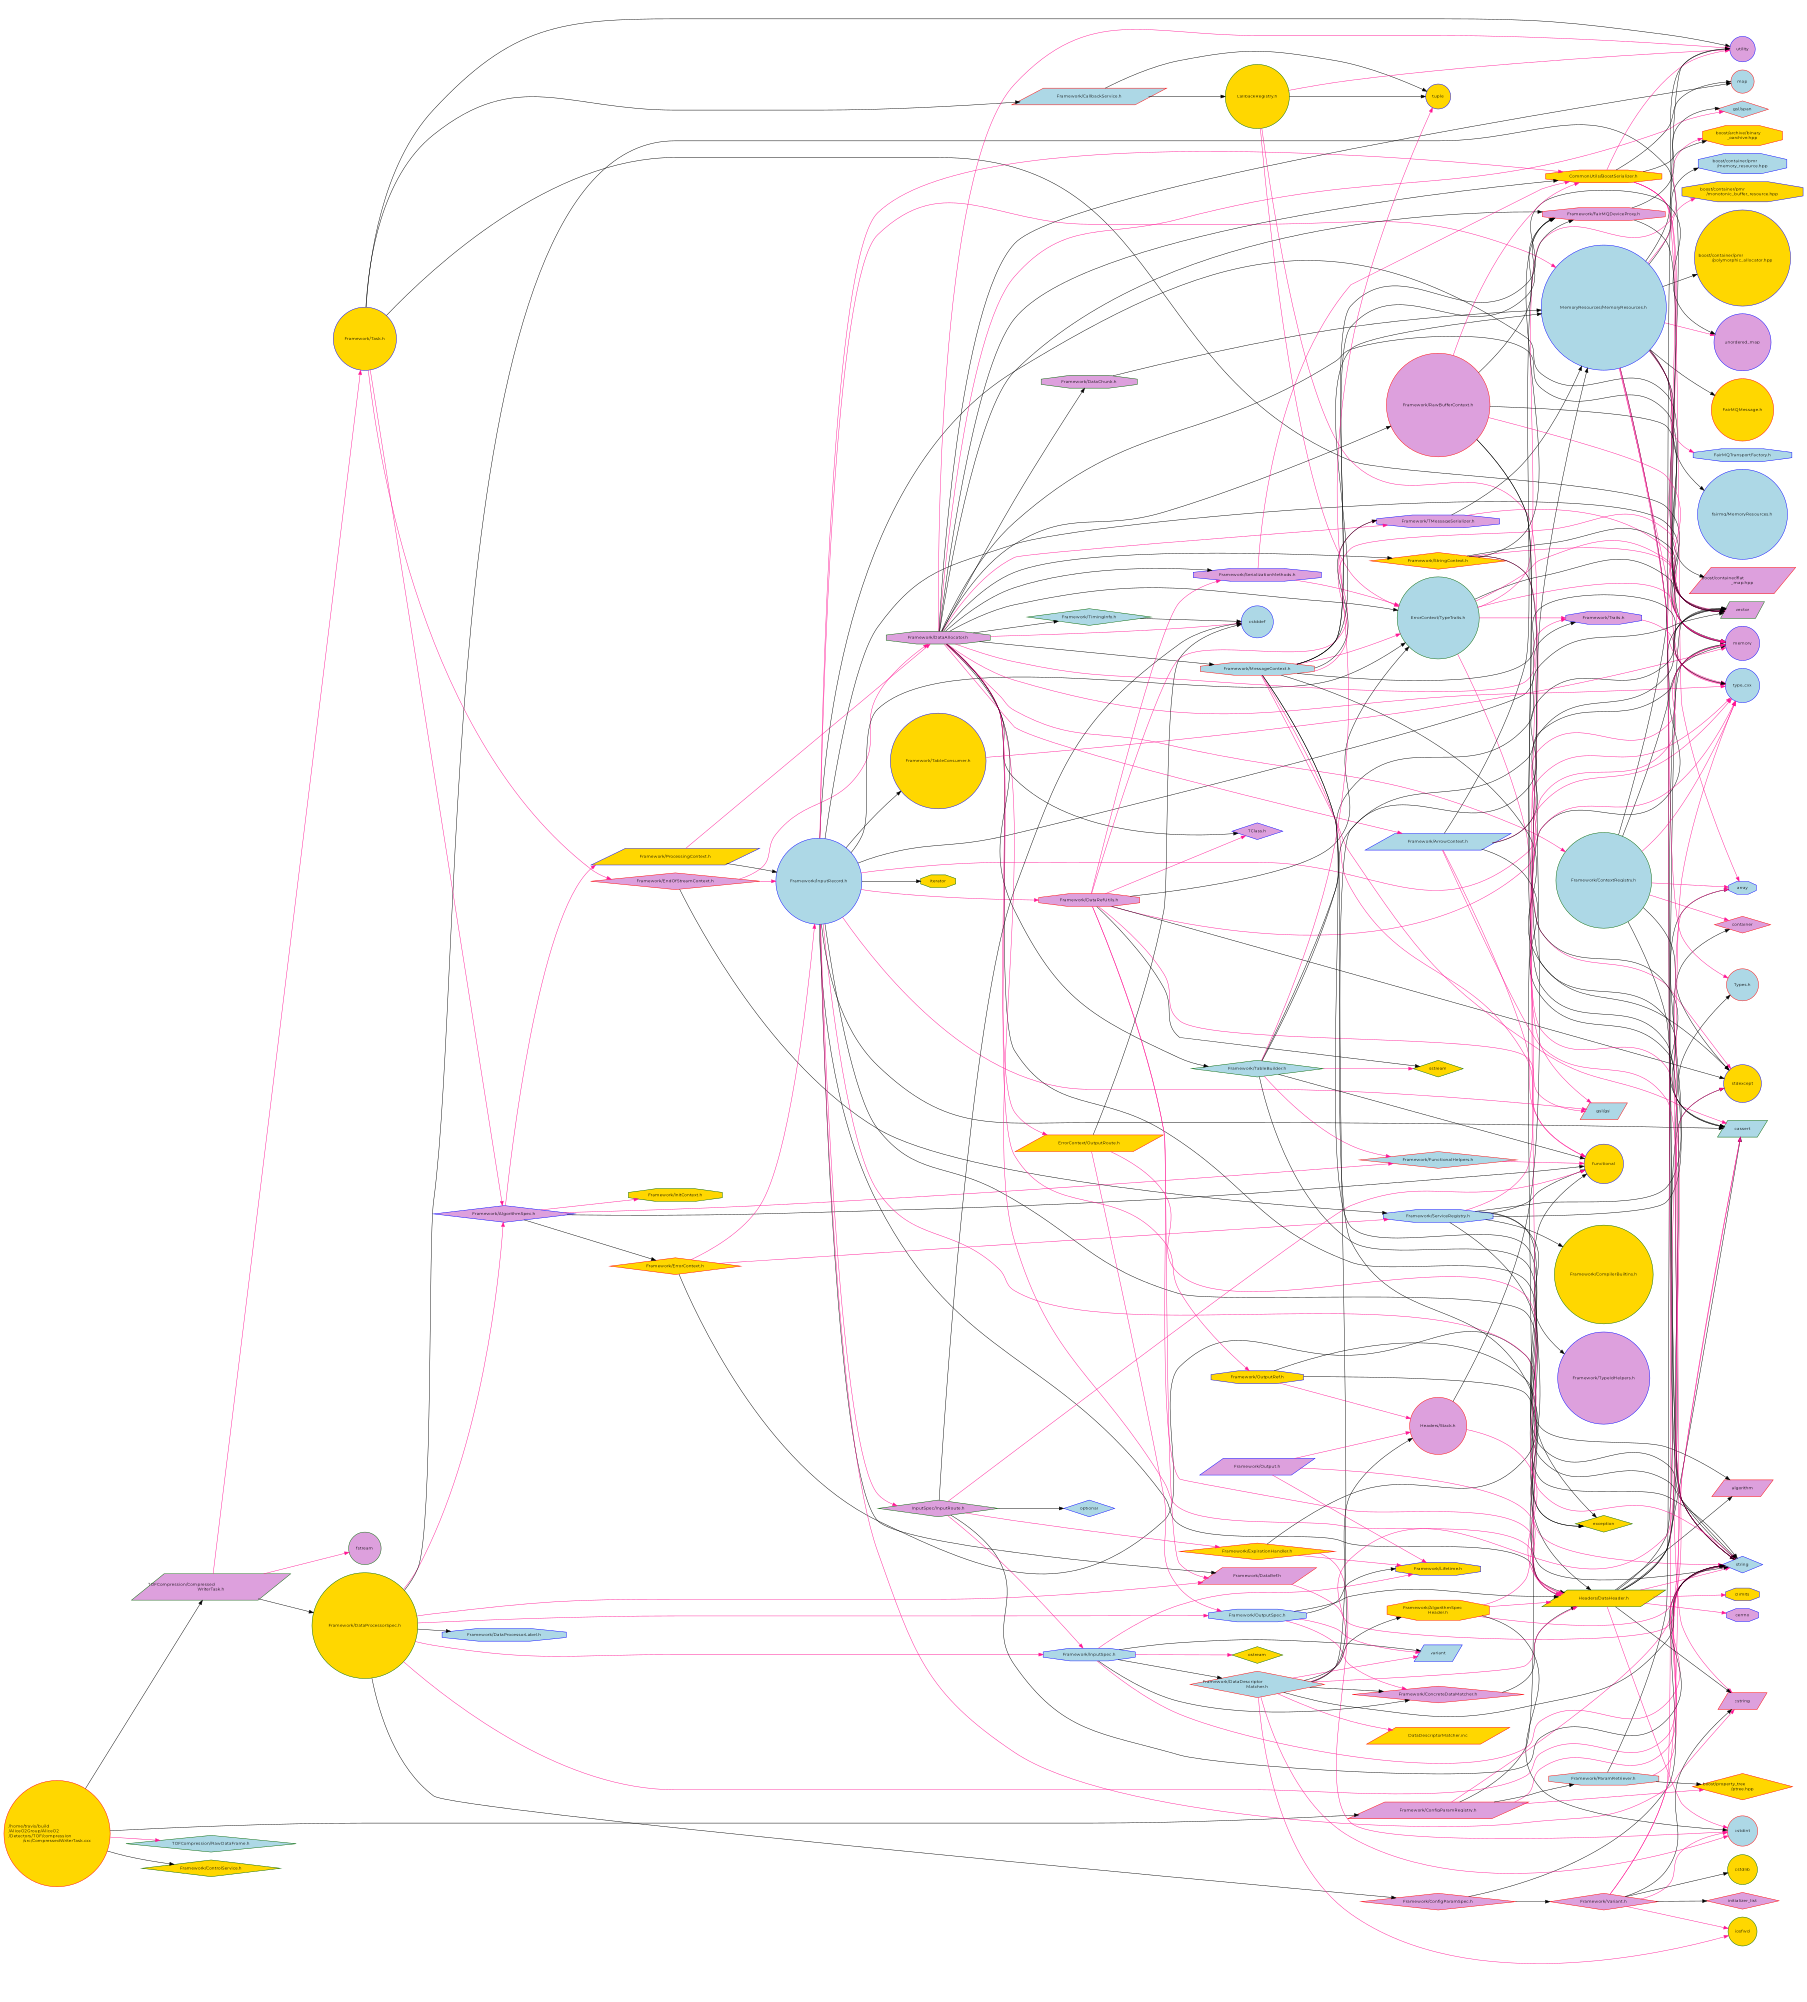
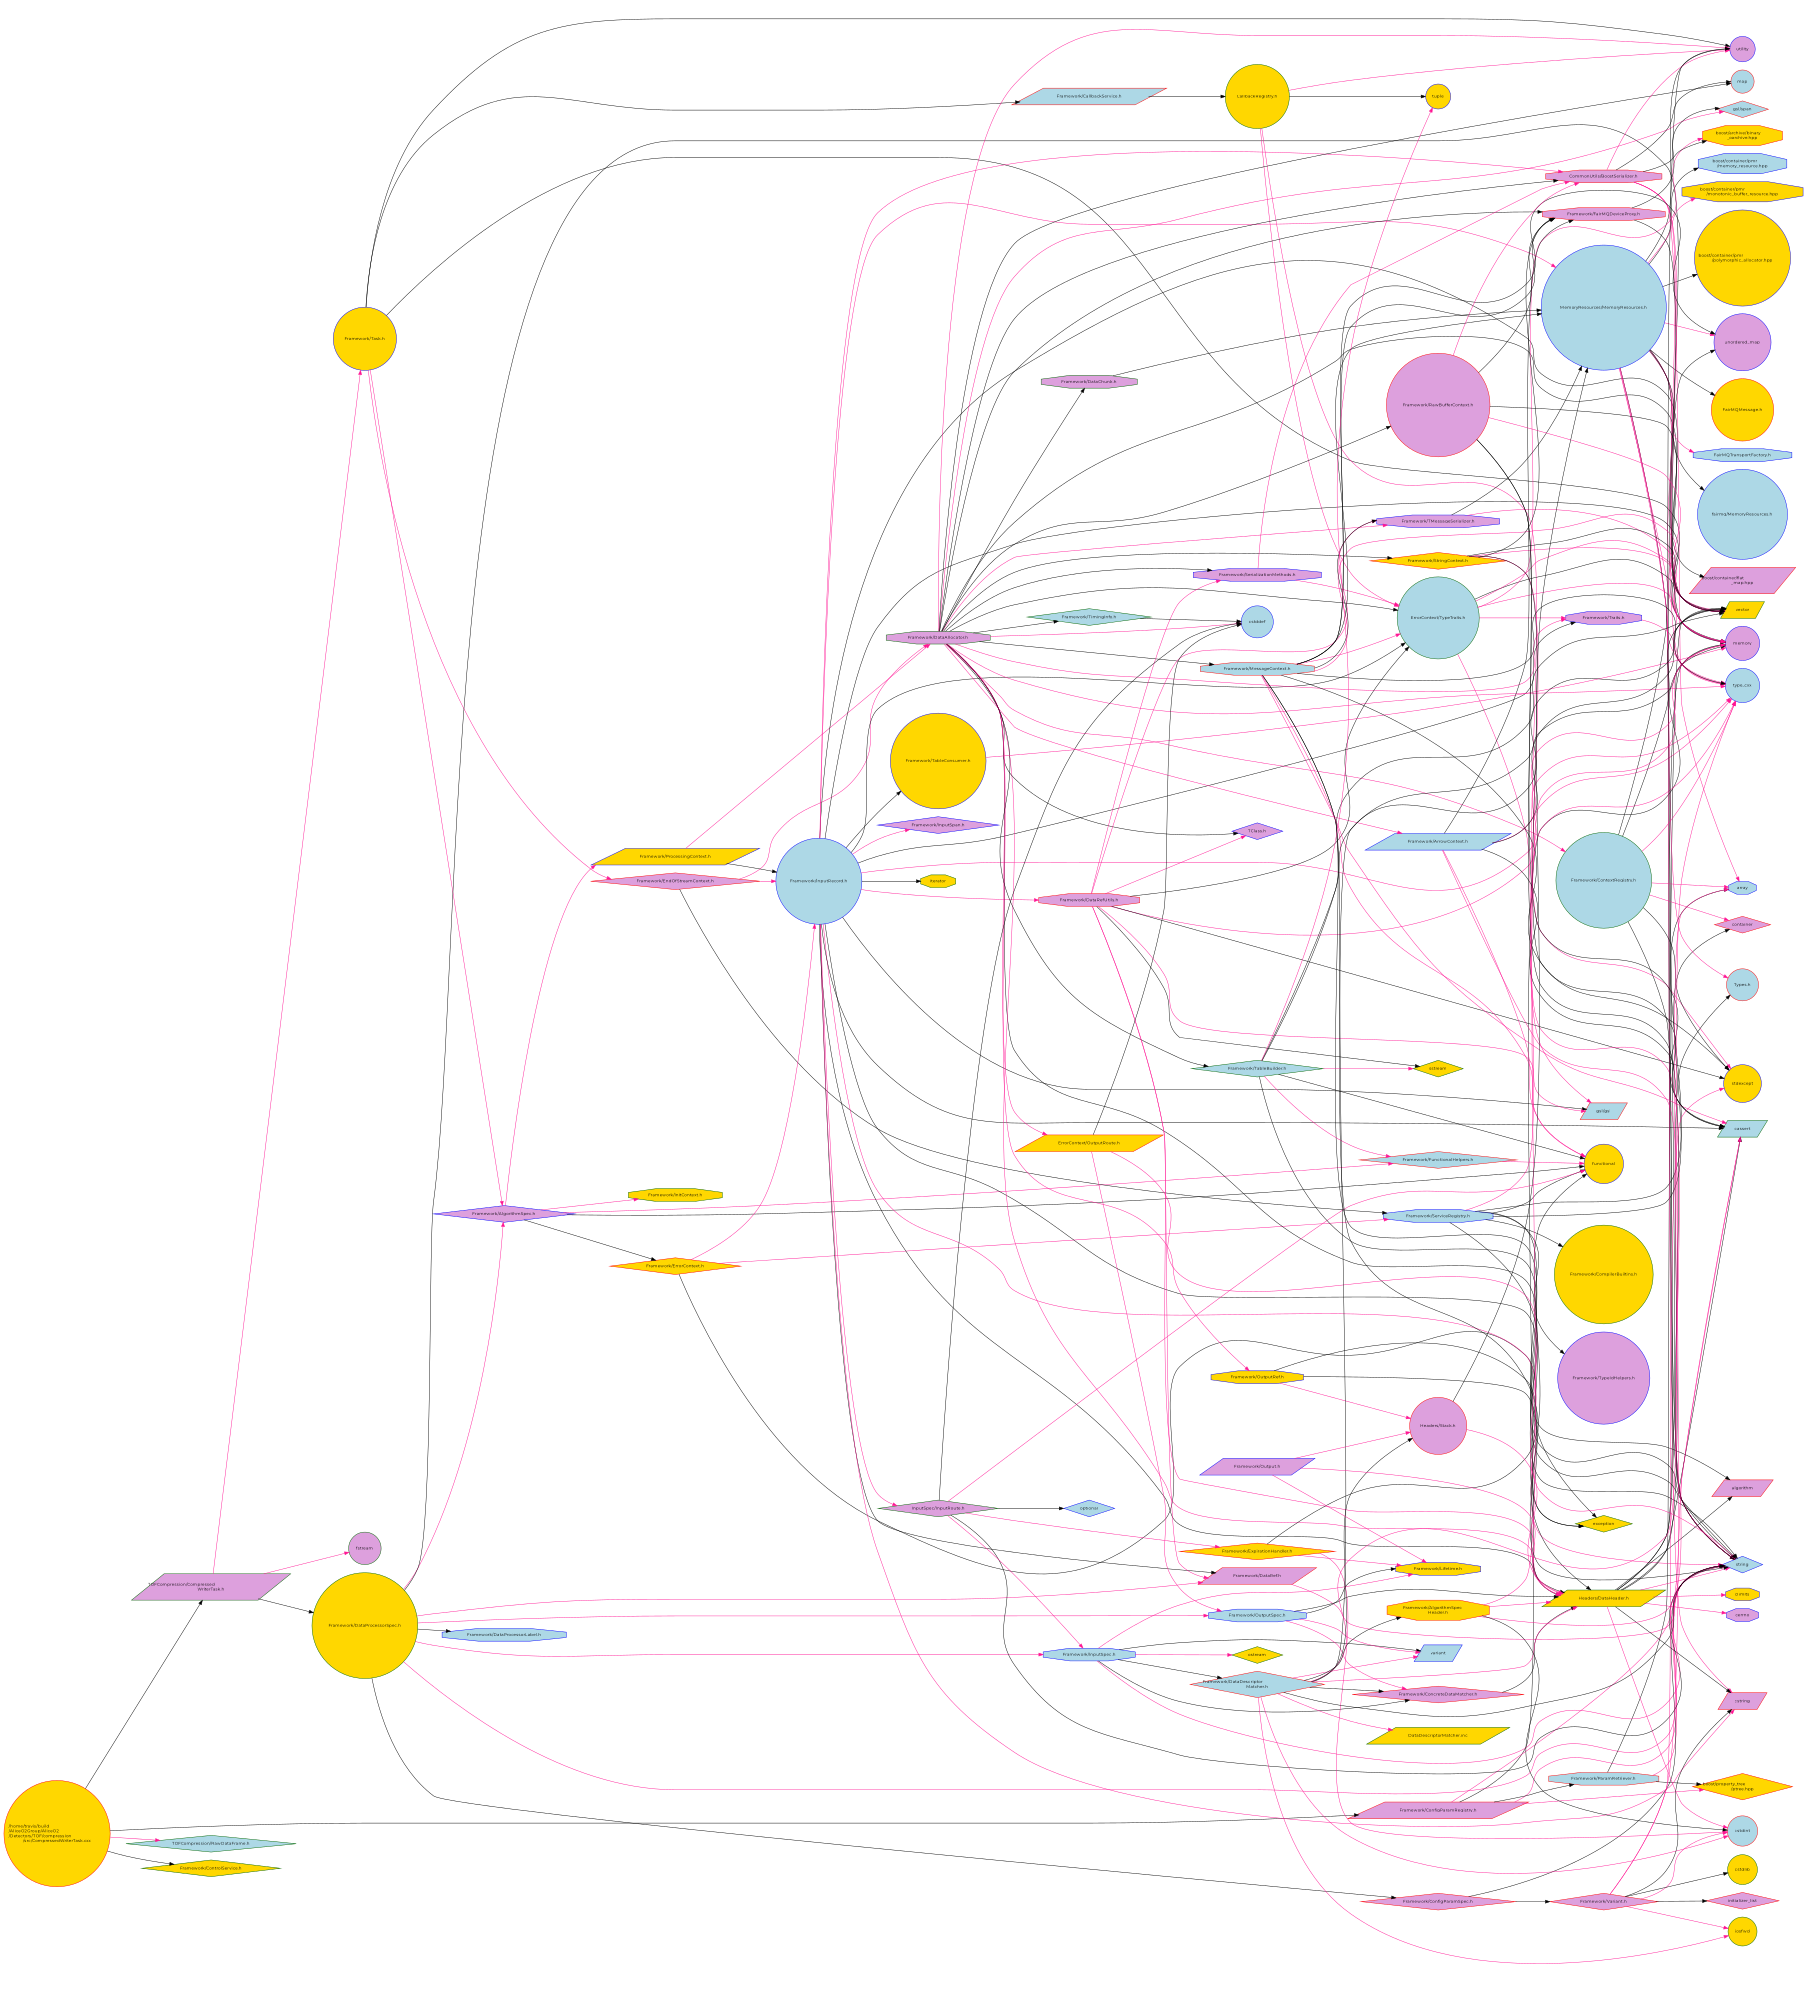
edge "Framework/CallbackService.h" -> "tuple": removed
node "CommonUtils/BoostSerializer.h": fillcolor gold -> plum
node "vector": fillcolor plum -> gold
node "Framework/InputSpan.h": added
edge "Framework/InputRecord.h" -> "gsl/gsl": color deeppink -> black
edge "Headers/DataHeader.h" -> "stdexcept": now "Headers/DataHeader.h" -> "unordered_map"
node "DataDescriptorMatcher.inc": color red -> darkgreen
